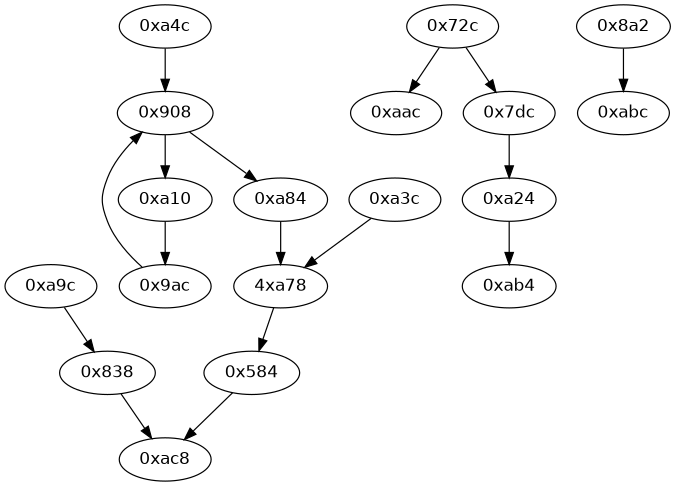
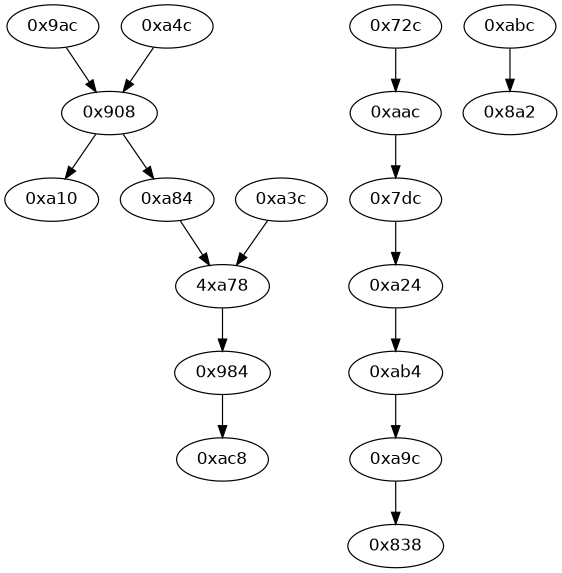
edge "0x8a2" -> "0xabc": reversed
edge "0x72c" -> "0x7dc": now "0xaac" -> "0x7dc"
edge "0xa10" -> "0x9ac": removed
node "0x584": label "0x584" -> "0x984"
edge "0xab4" -> "0xa9c": added
edge "0x838" -> "0xac8": removed
